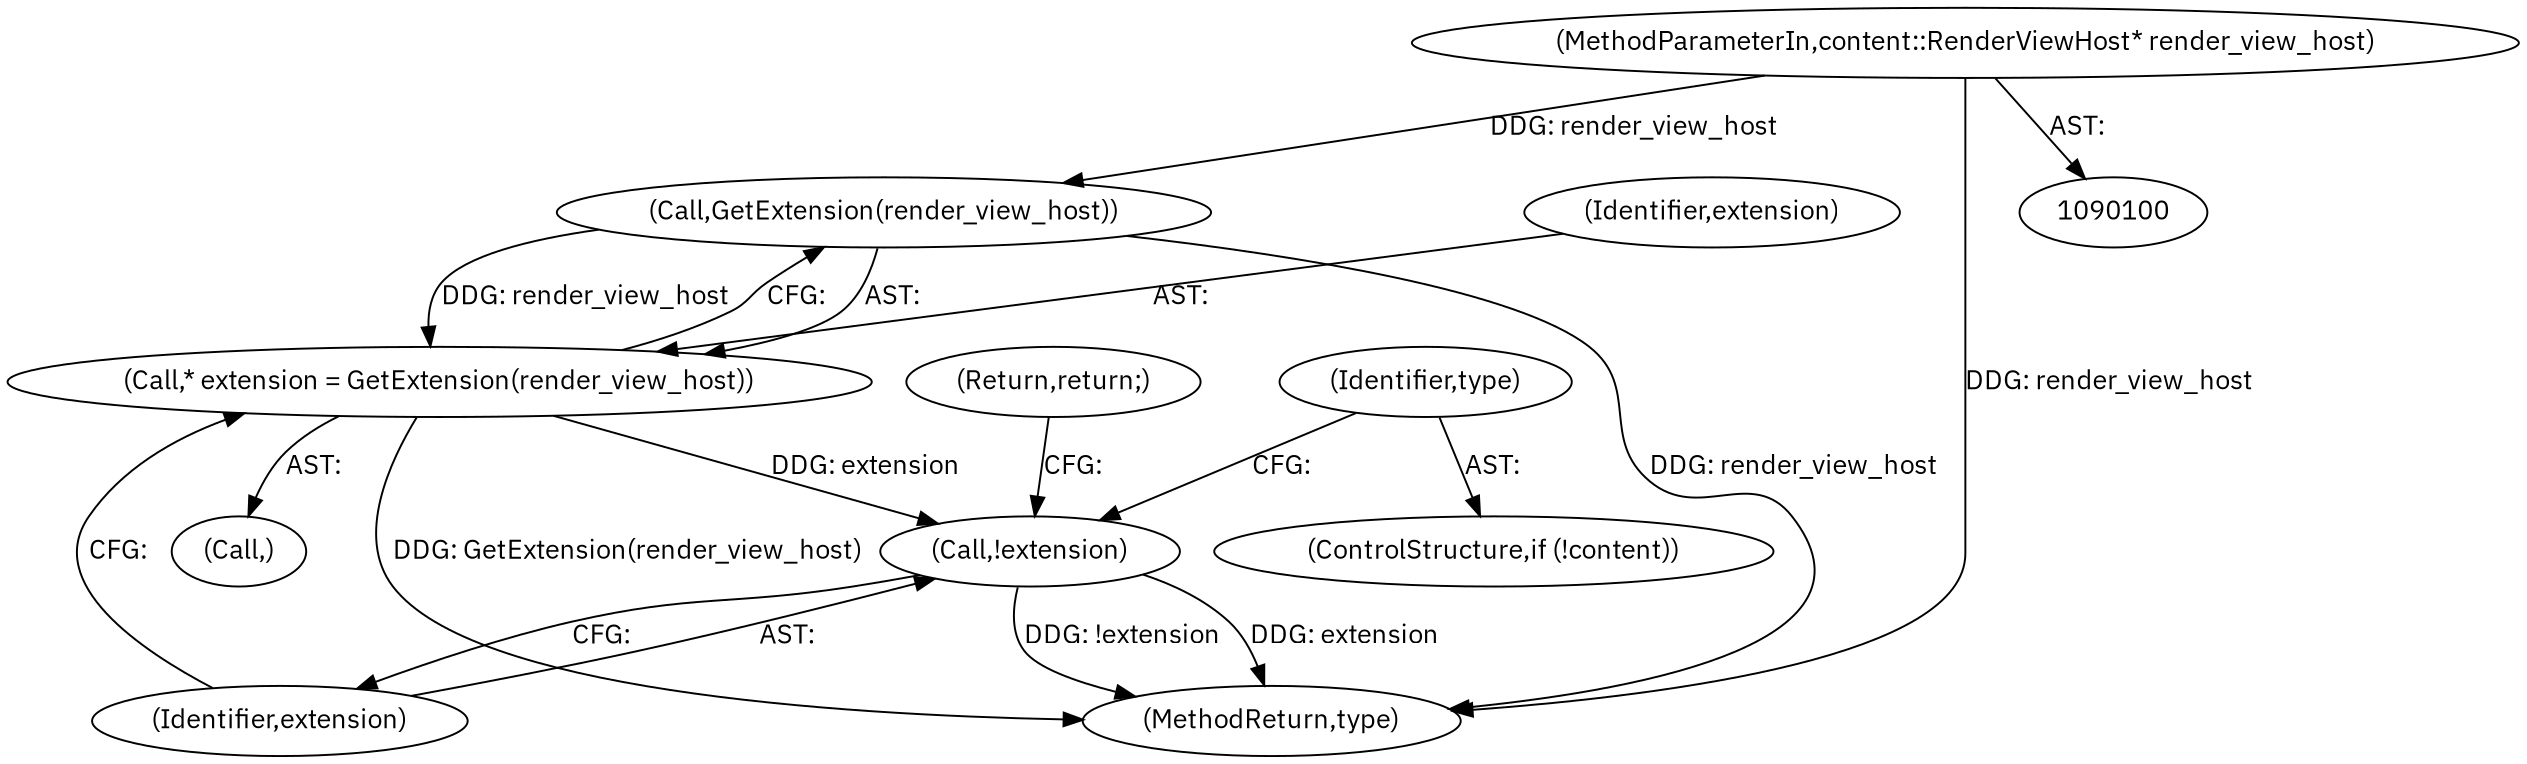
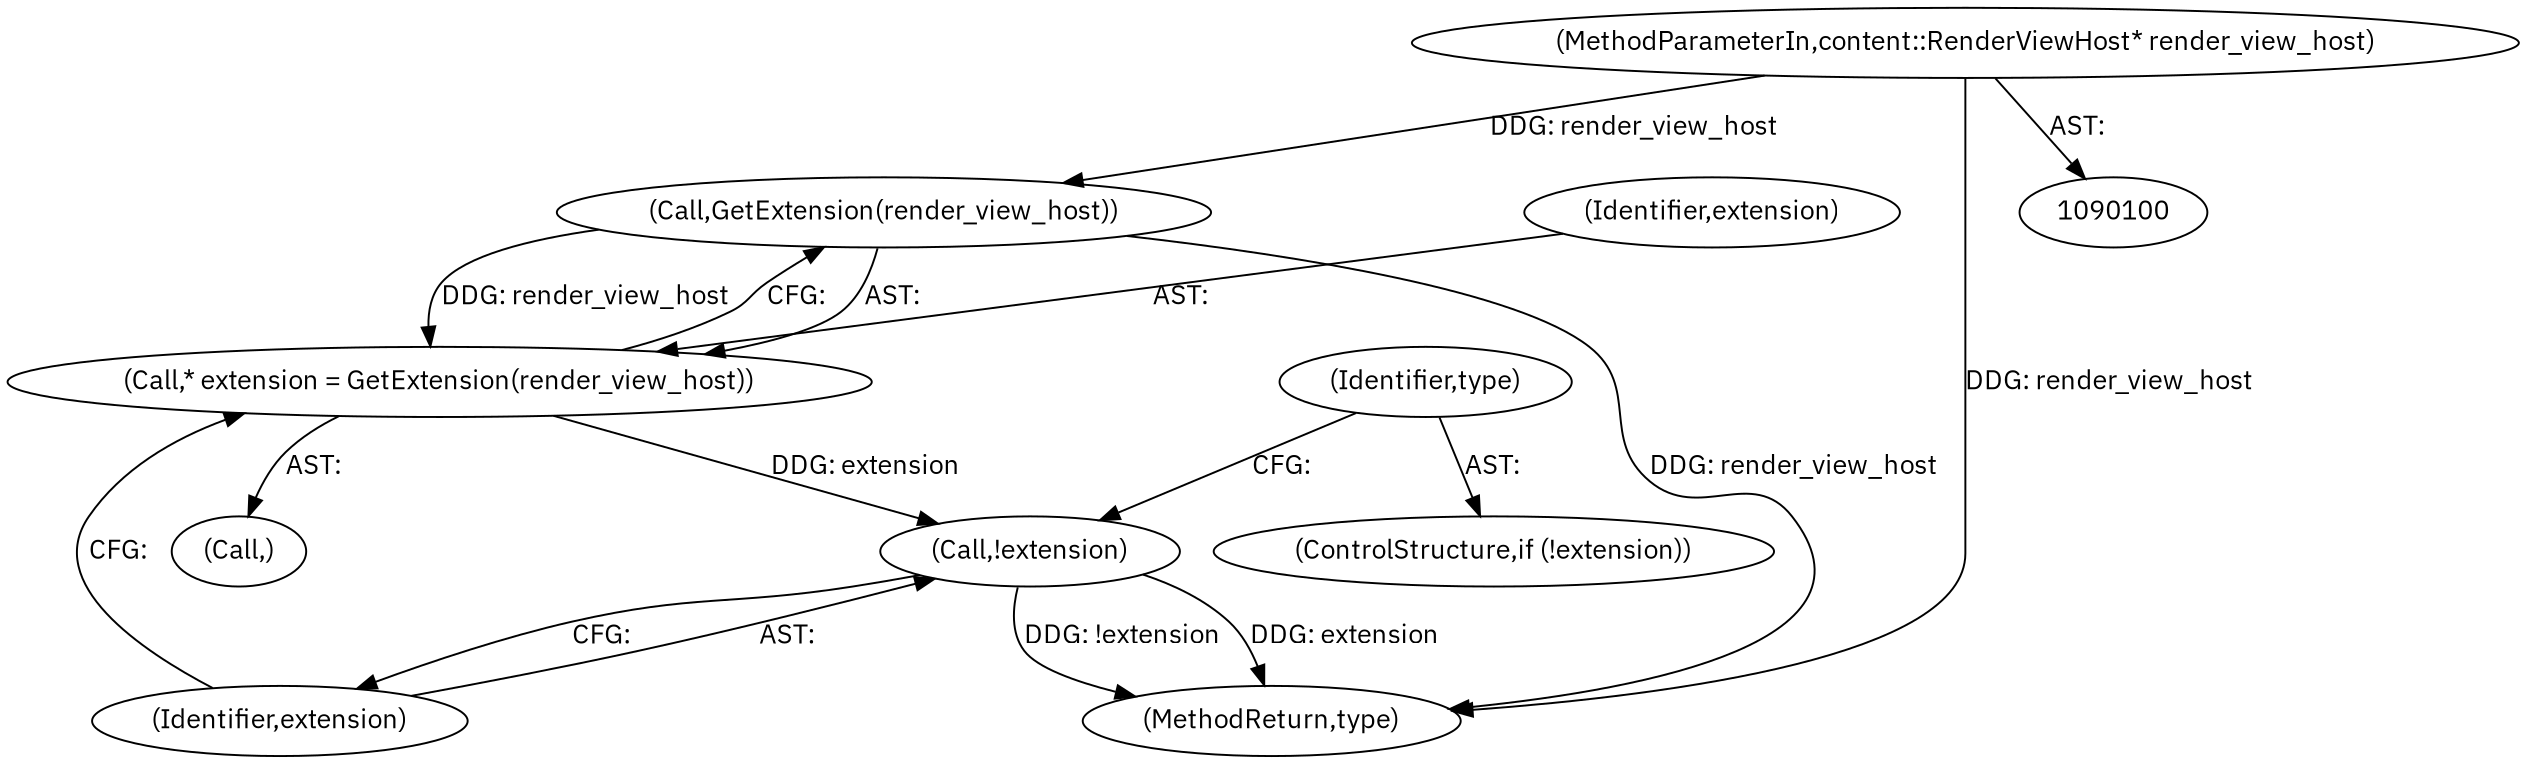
node "(Return,return;)": removed
node "(ControlStructure,if (!content))": label "(ControlStructure,if (!content))" -> "(ControlStructure,if (!extension))"
edge "(Call,* extension = GetExtension(render_view_host))" -> "(MethodReturn,type)": removed, label "DDG: GetExtension(render_view_host)"
